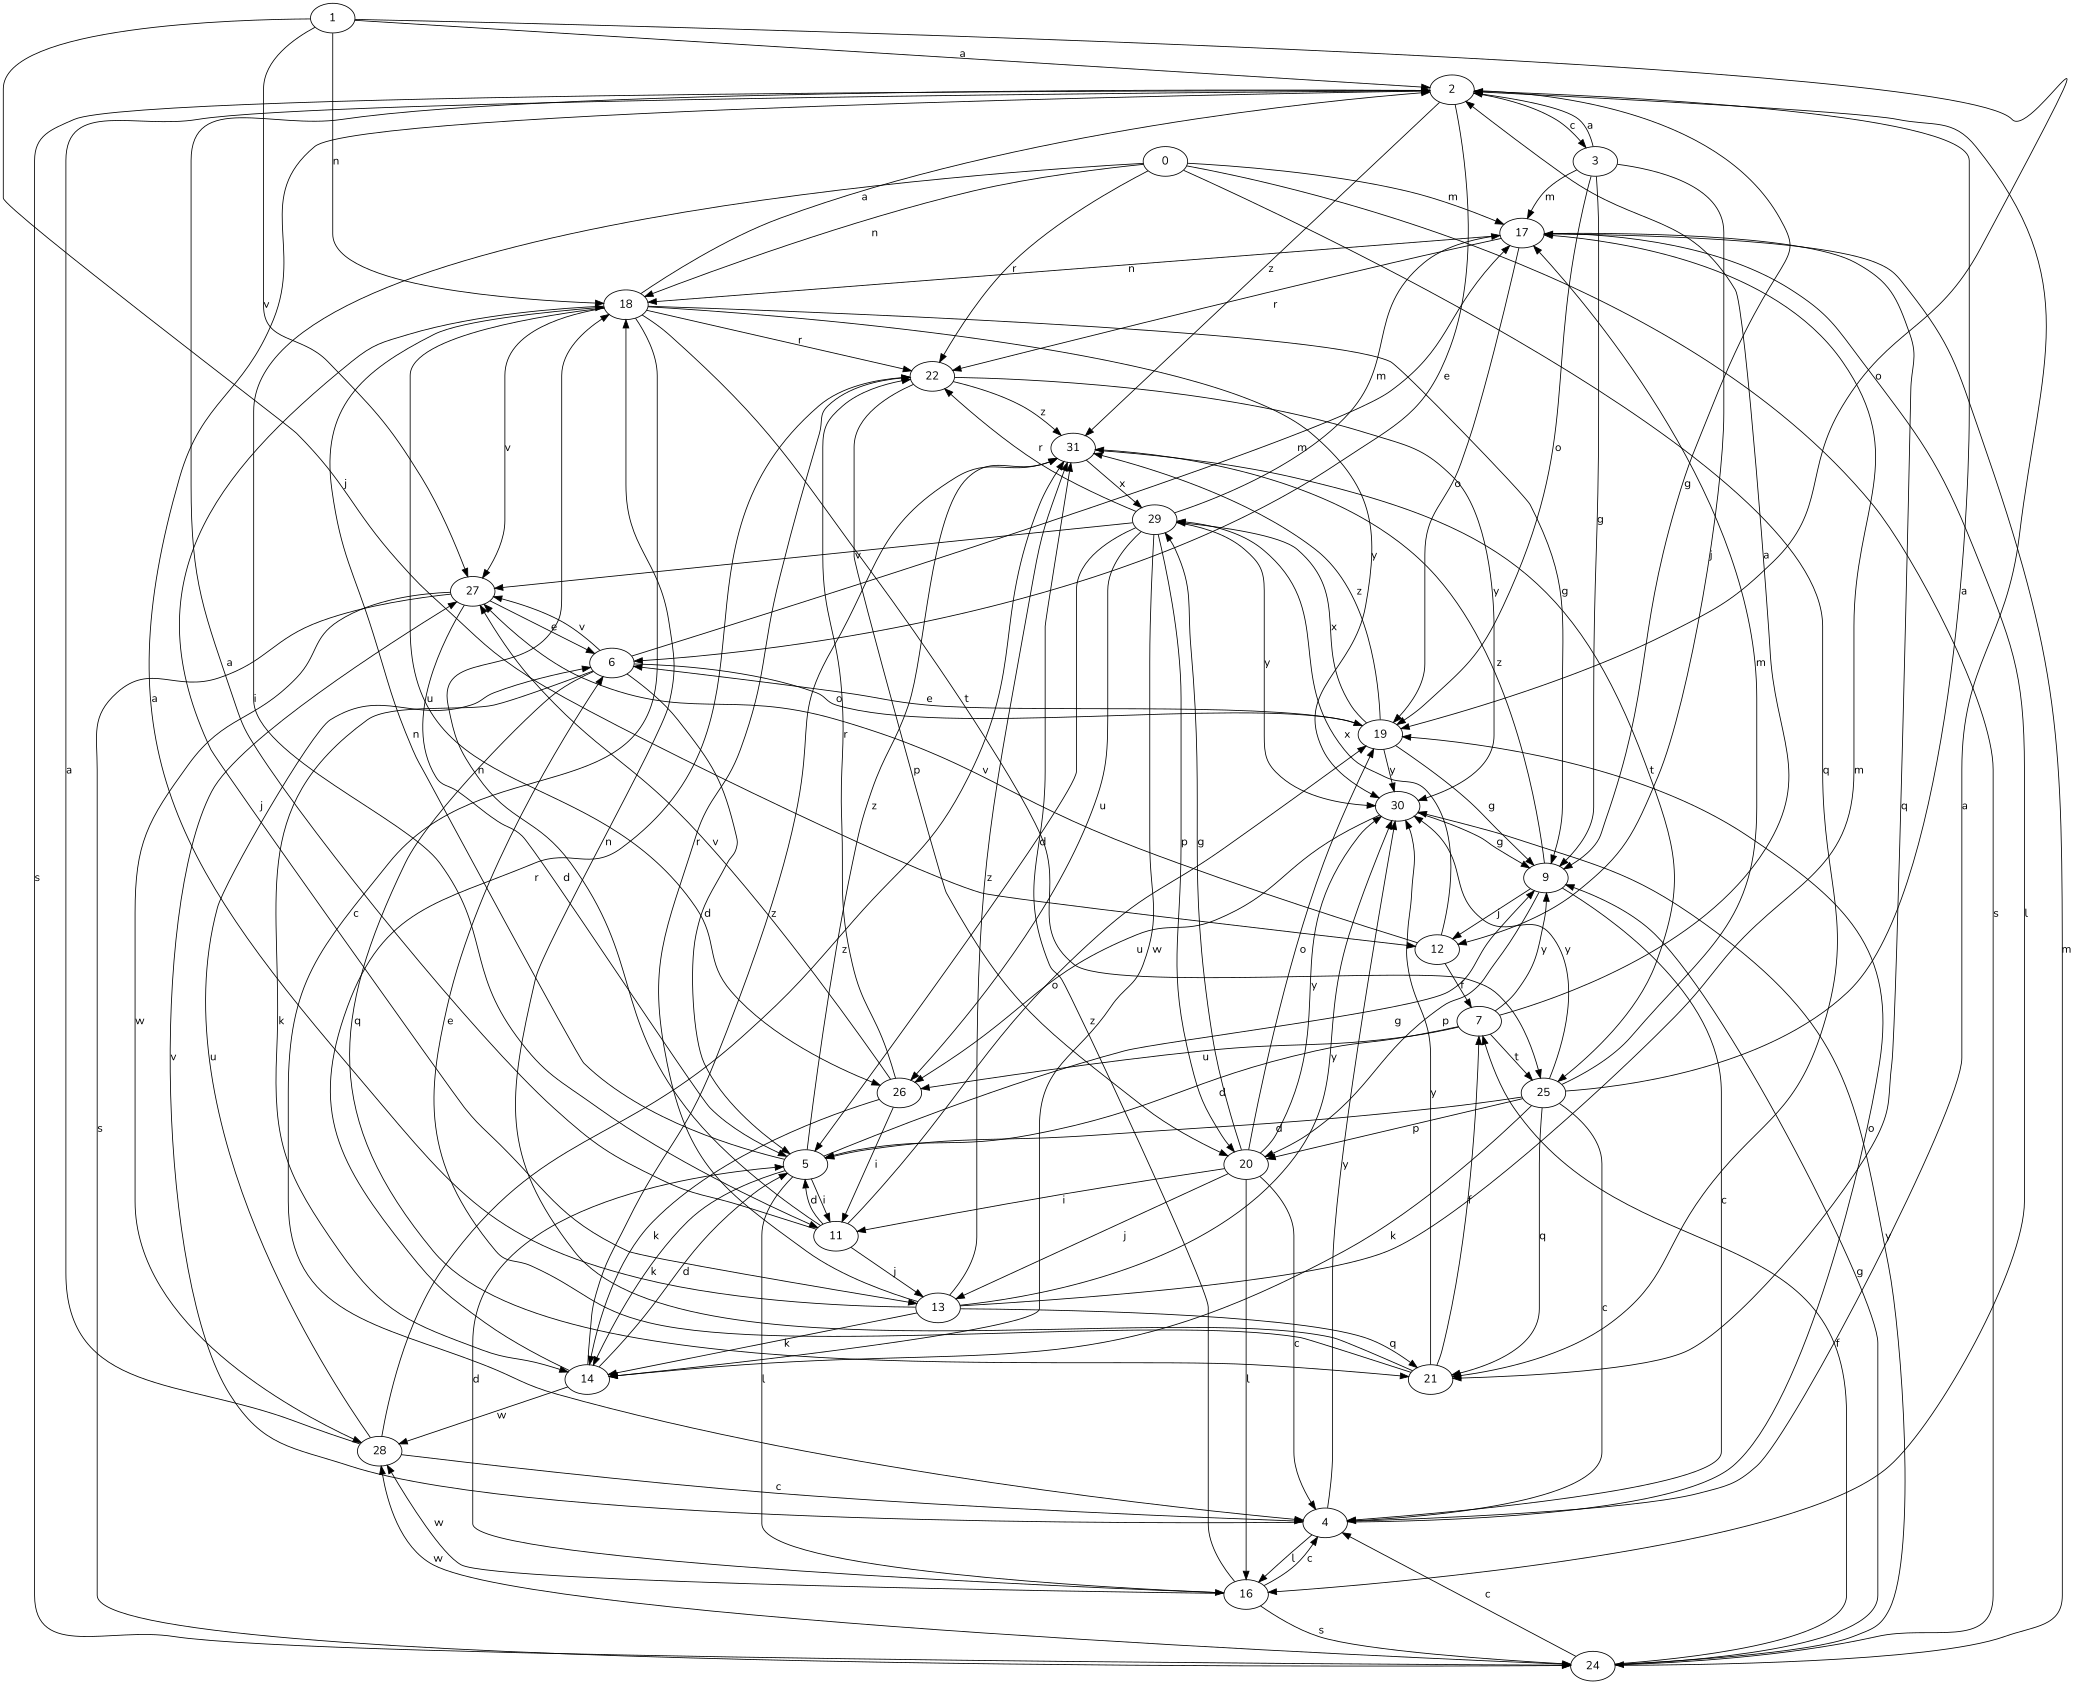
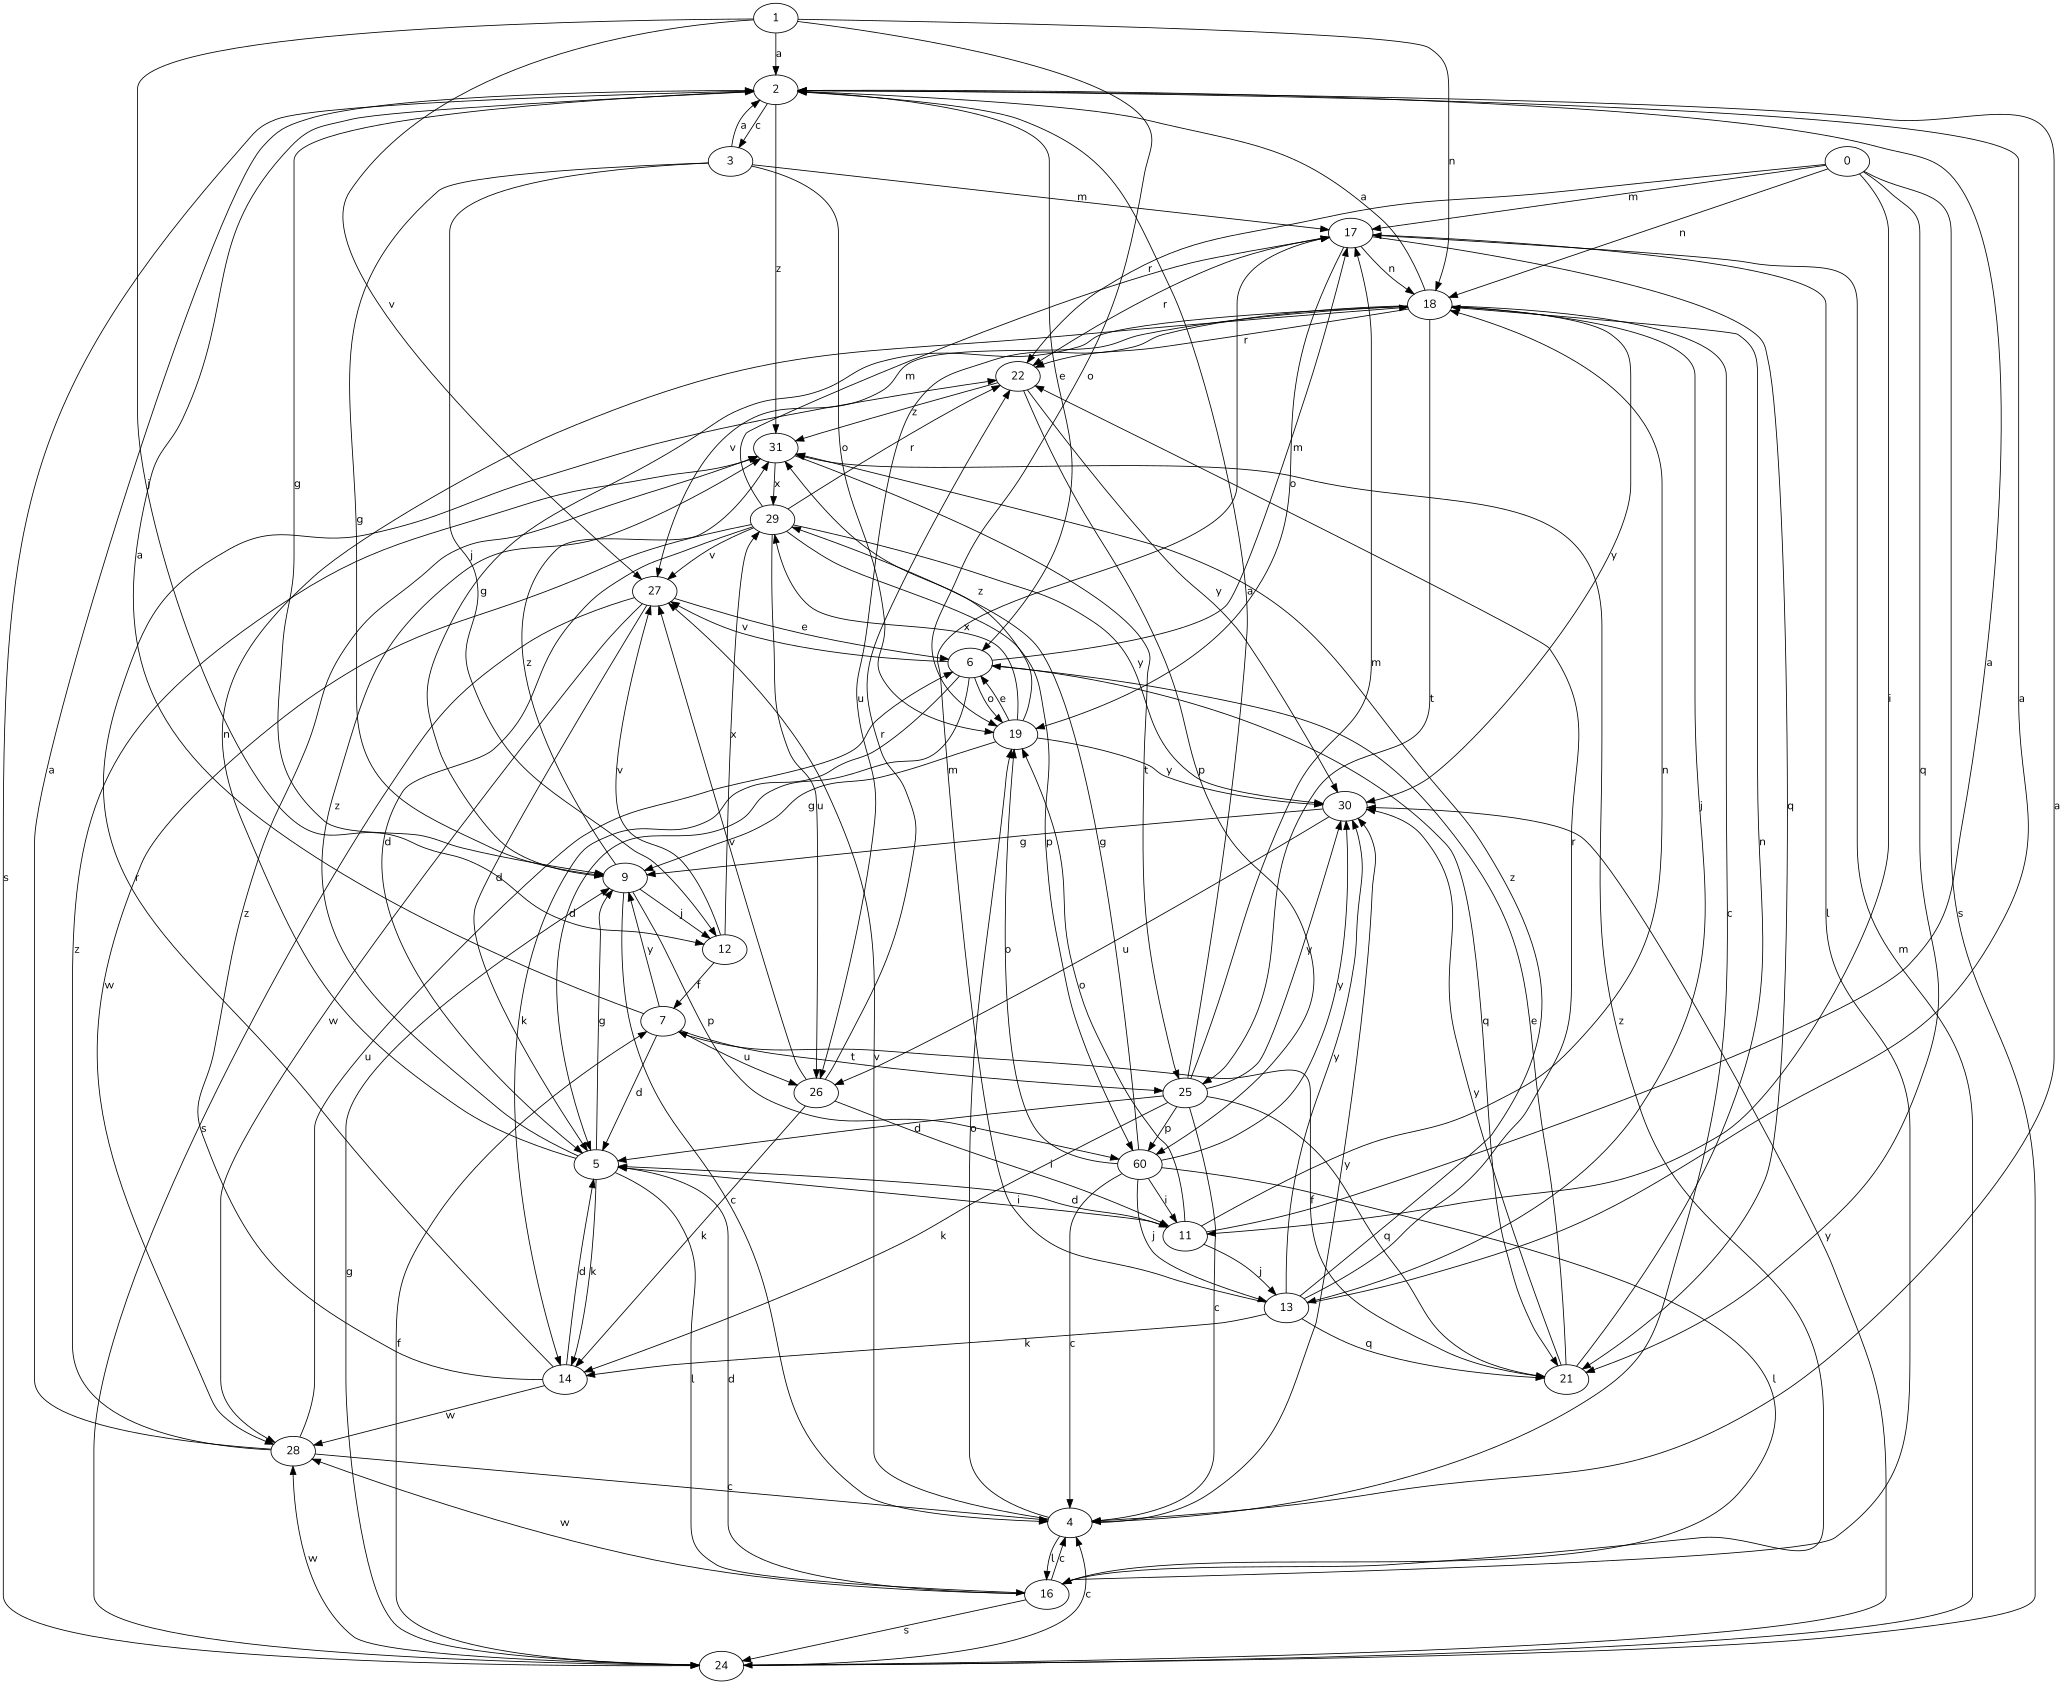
edge "29" -> "14": now "29" -> "28"
node "20": label "20" -> "60"
